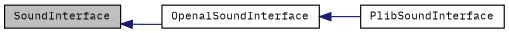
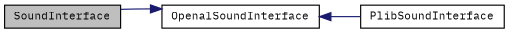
edge "OpenalSoundInterface" -> "SoundInterface": reversed
